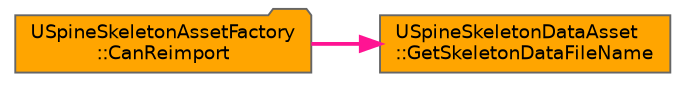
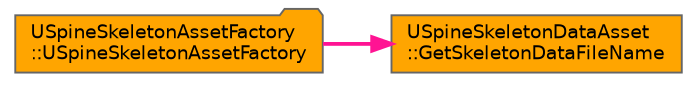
node "USpineSkeletonAssetFactory ::CanReimport": label "USpineSkeletonAssetFactory ::CanReimport" -> "USpineSkeletonAssetFactory ::USpineSkeletonAssetFactory"
